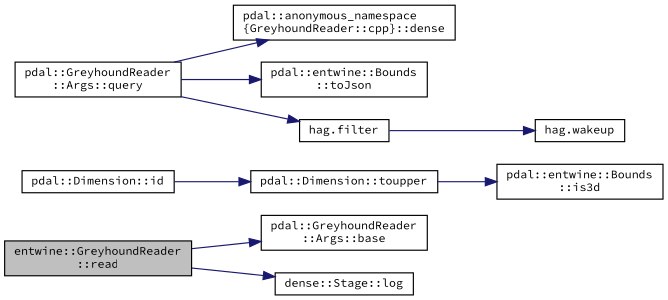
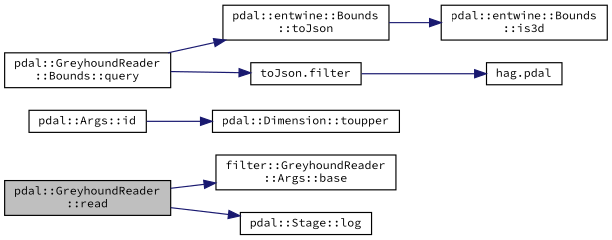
node "pdal::anonymous_namespace {GreyhoundReader::cpp}::dense": removed
node "pdal::GreyhoundReader ::Args::query": label "pdal::GreyhoundReader ::Args::query" -> "pdal::GreyhoundReader ::Bounds::query"
node "hag.filter": label "hag.filter" -> "toJson.filter"
node "hag.wakeup": label "hag.wakeup" -> "hag.pdal"
node "pdal::Dimension::id": label "pdal::Dimension::id" -> "pdal::Args::id"
edge "pdal::Dimension::toupper" -> "pdal::entwine::Bounds ::is3d": now "pdal::entwine::Bounds ::toJson" -> "pdal::entwine::Bounds ::is3d"
node "pdal::GreyhoundReader ::Args::base": label "pdal::GreyhoundReader ::Args::base" -> "filter::GreyhoundReader ::Args::base"
node "entwine::GreyhoundReader ::read": label "entwine::GreyhoundReader ::read" -> "pdal::GreyhoundReader ::read"
node "dense::Stage::log": label "dense::Stage::log" -> "pdal::Stage::log"
